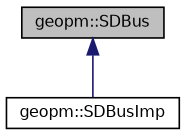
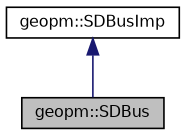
edge "geopm::SDBusImp" -> "geopm::SDBus": reversed
